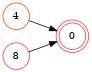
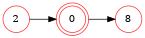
node "4": label "4" -> "2"
edge "8" -> "0": reversed
